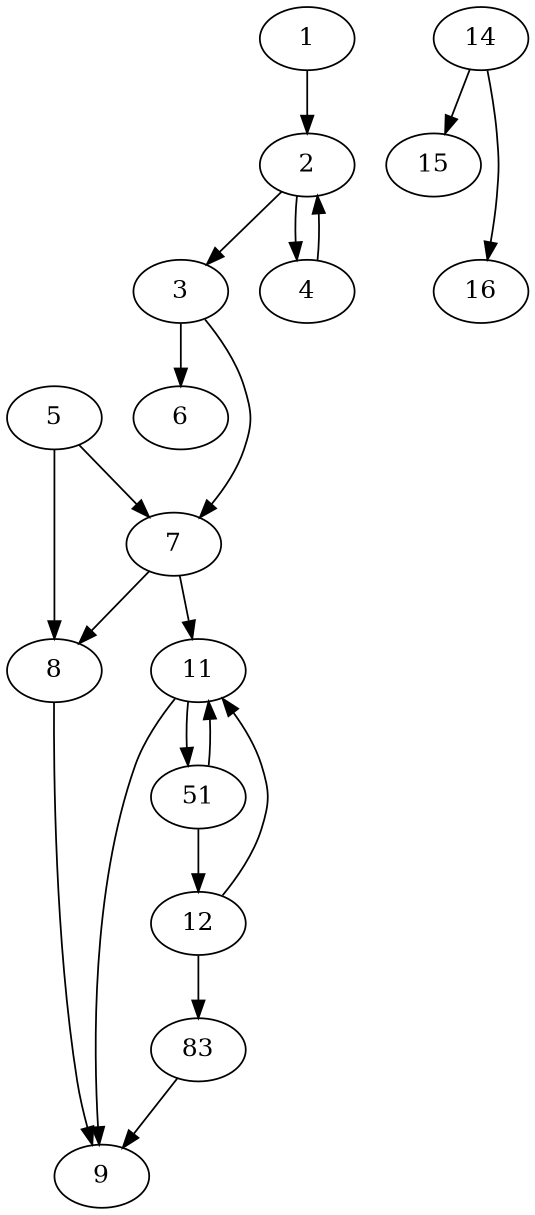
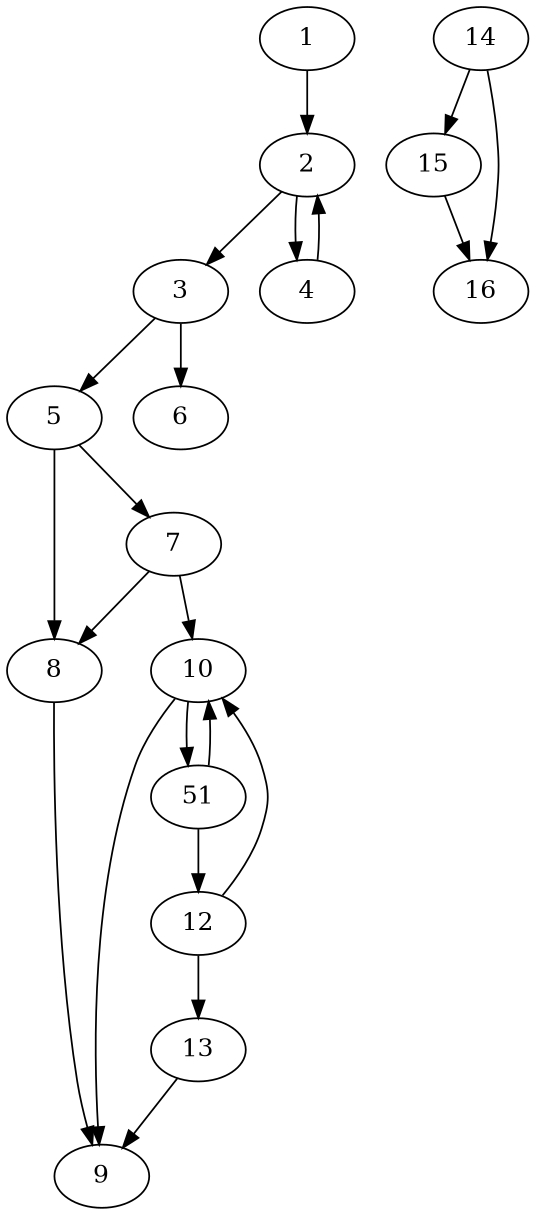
edge "15" -> "16": added
edge "3" -> "7": now "3" -> "5"
node "11": label "11" -> "10"
node "83": label "83" -> "13"
